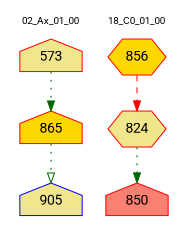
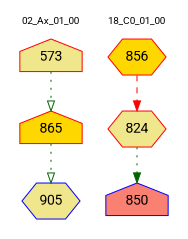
edge "573" -> "865": arrowhead normal -> onormal
node "905": shape house -> hexagon
node "850": color red -> blue
